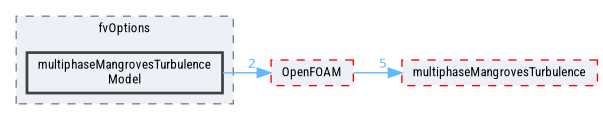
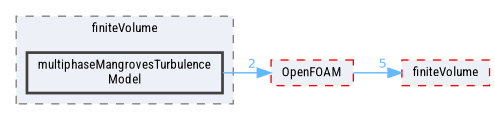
cluster "fvOptions": label "fvOptions" -> "finiteVolume"
node "multiphaseMangrovesTurbulence": label "multiphaseMangrovesTurbulence" -> "finiteVolume"
